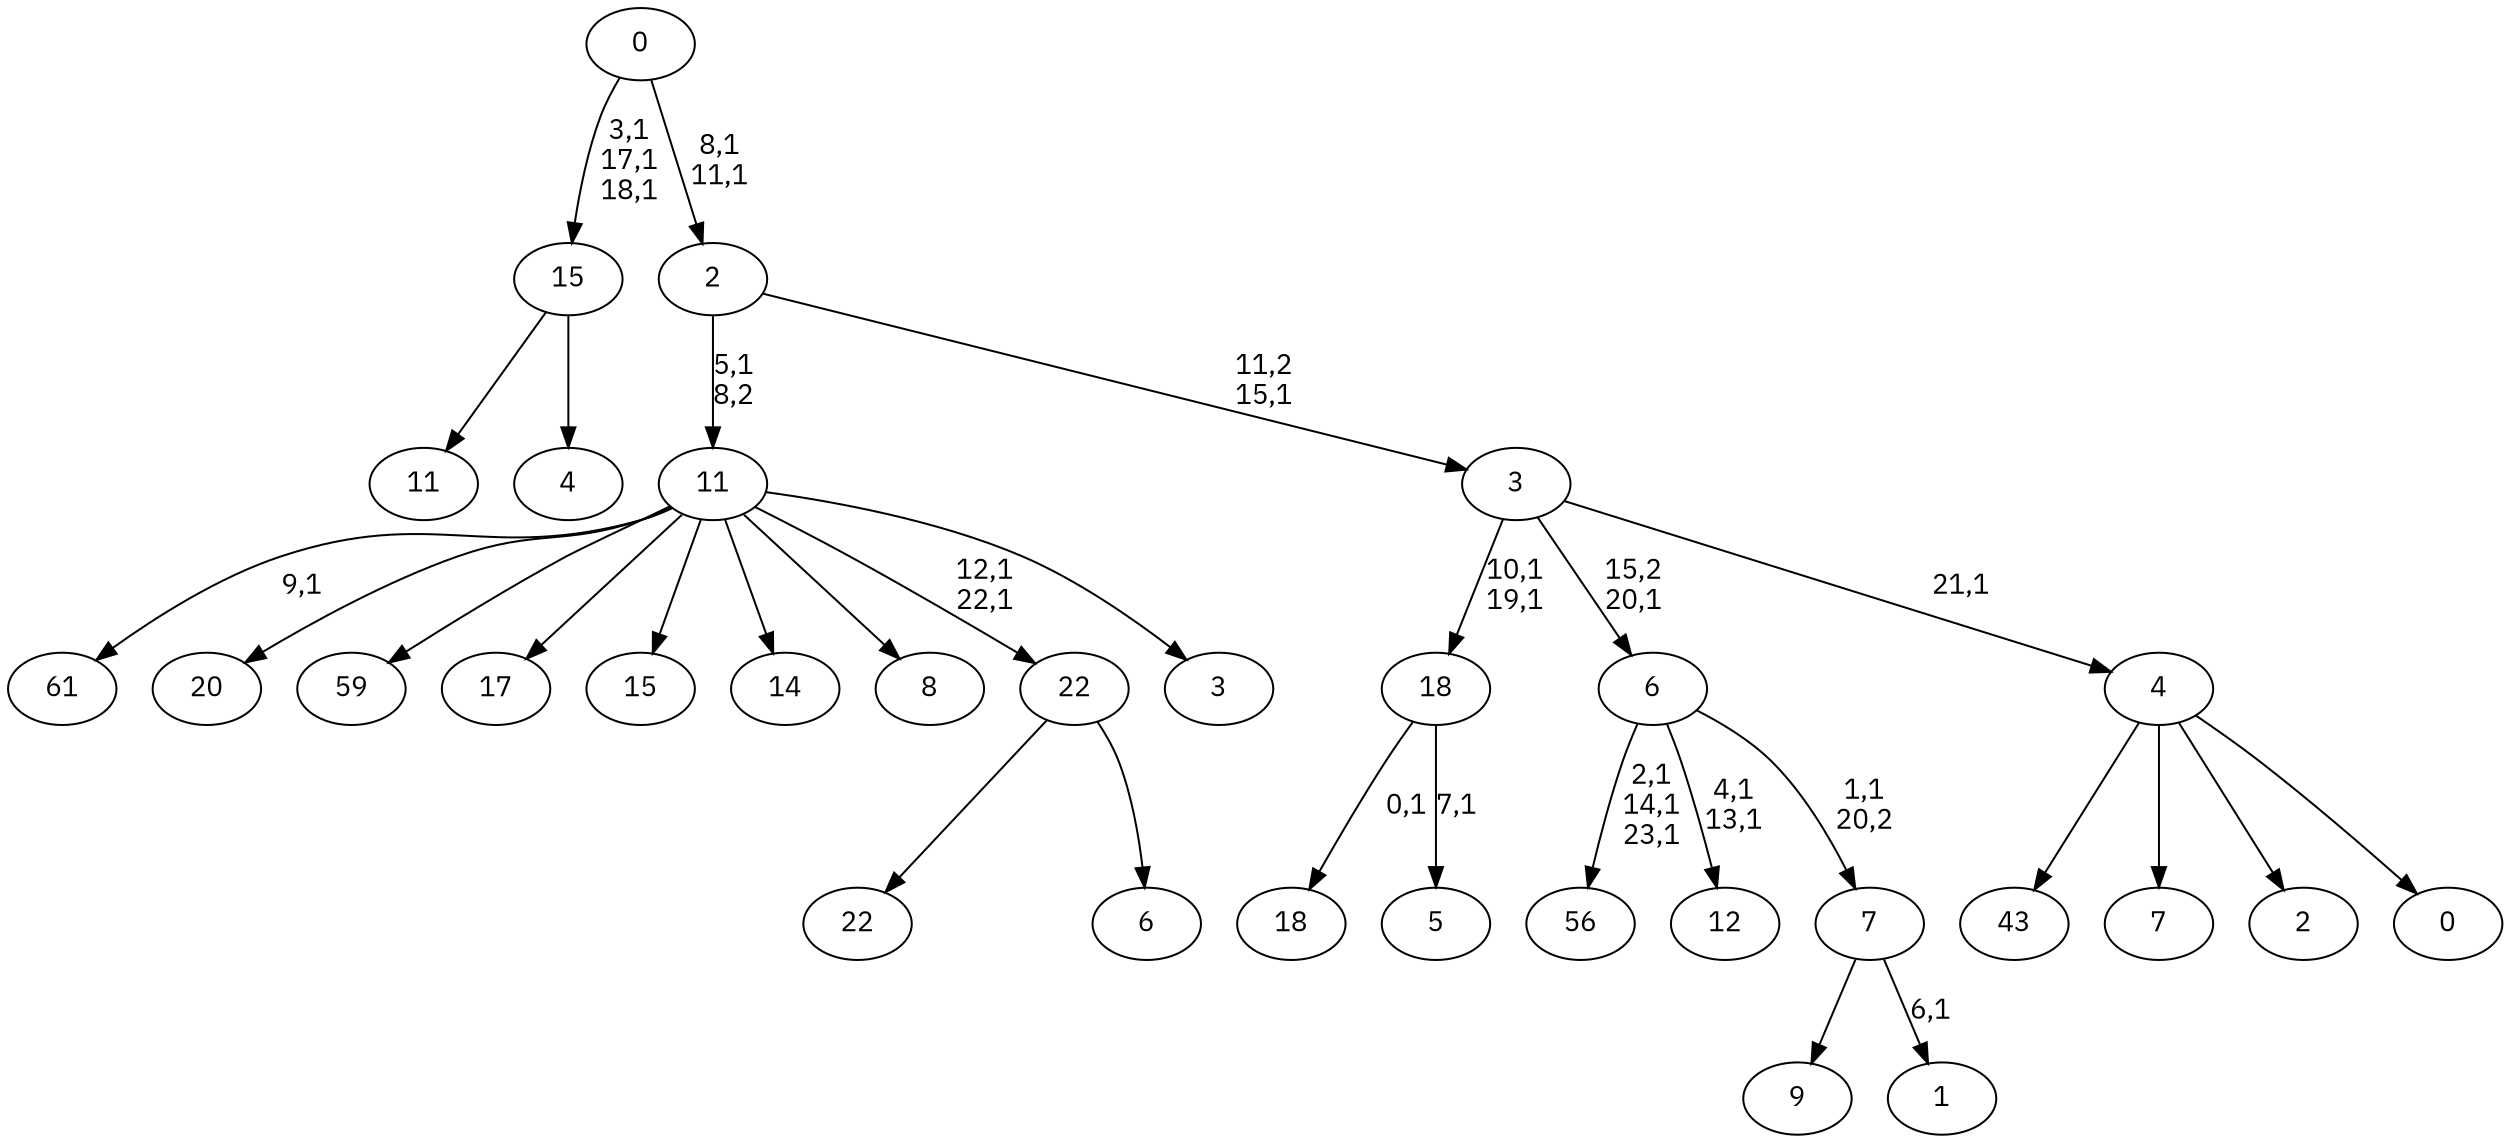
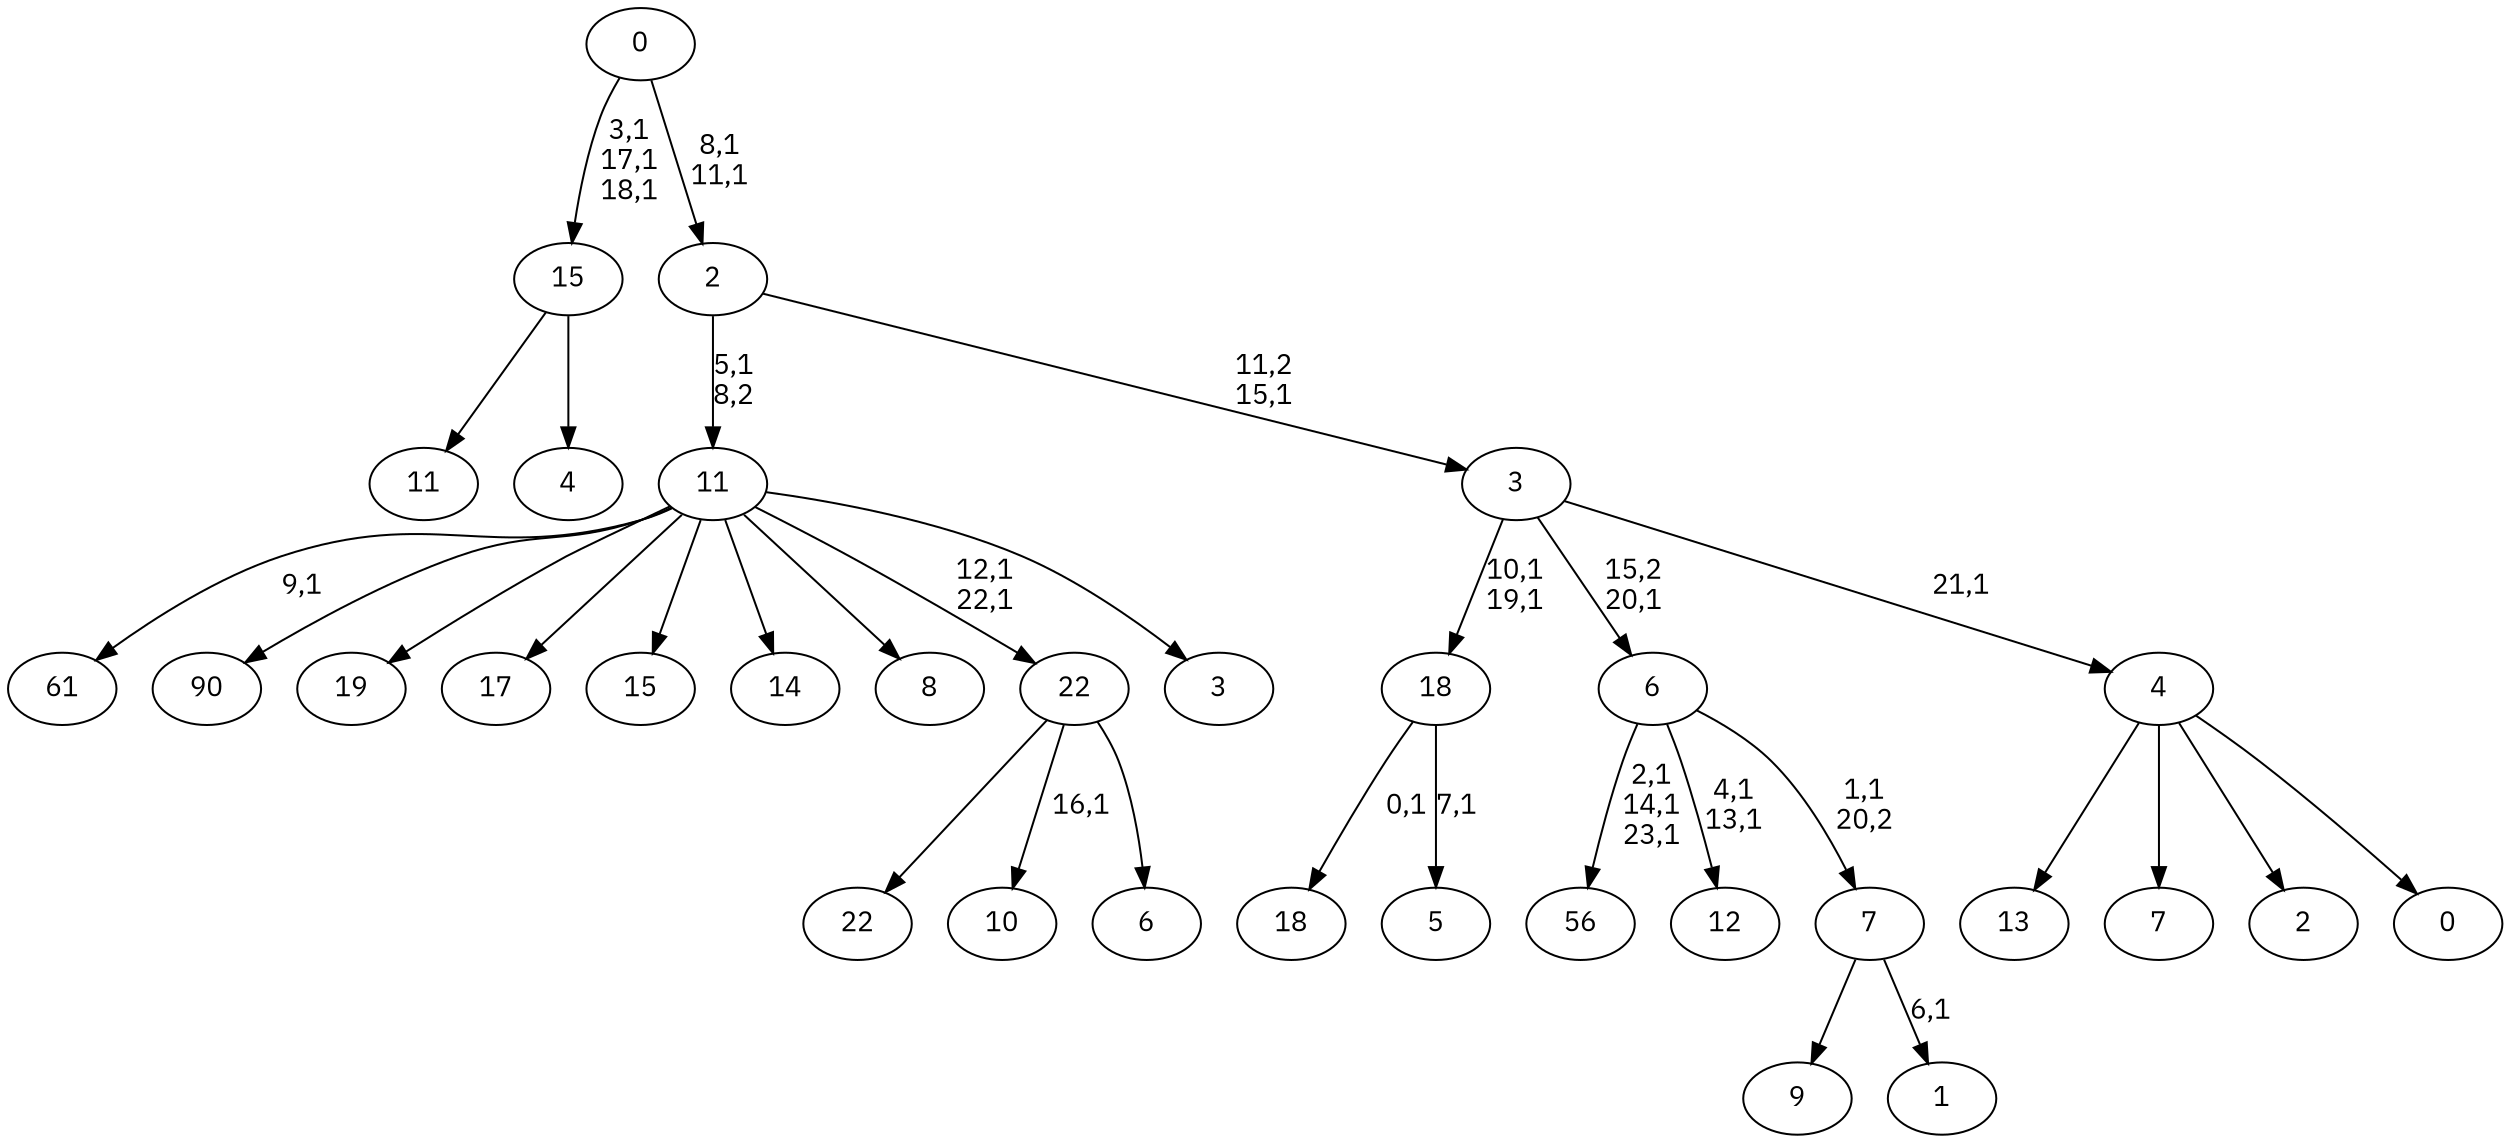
node "20": label "20" -> "90"
node "59": label "59" -> "19"
node "10": added
node "43": label "43" -> "13"
